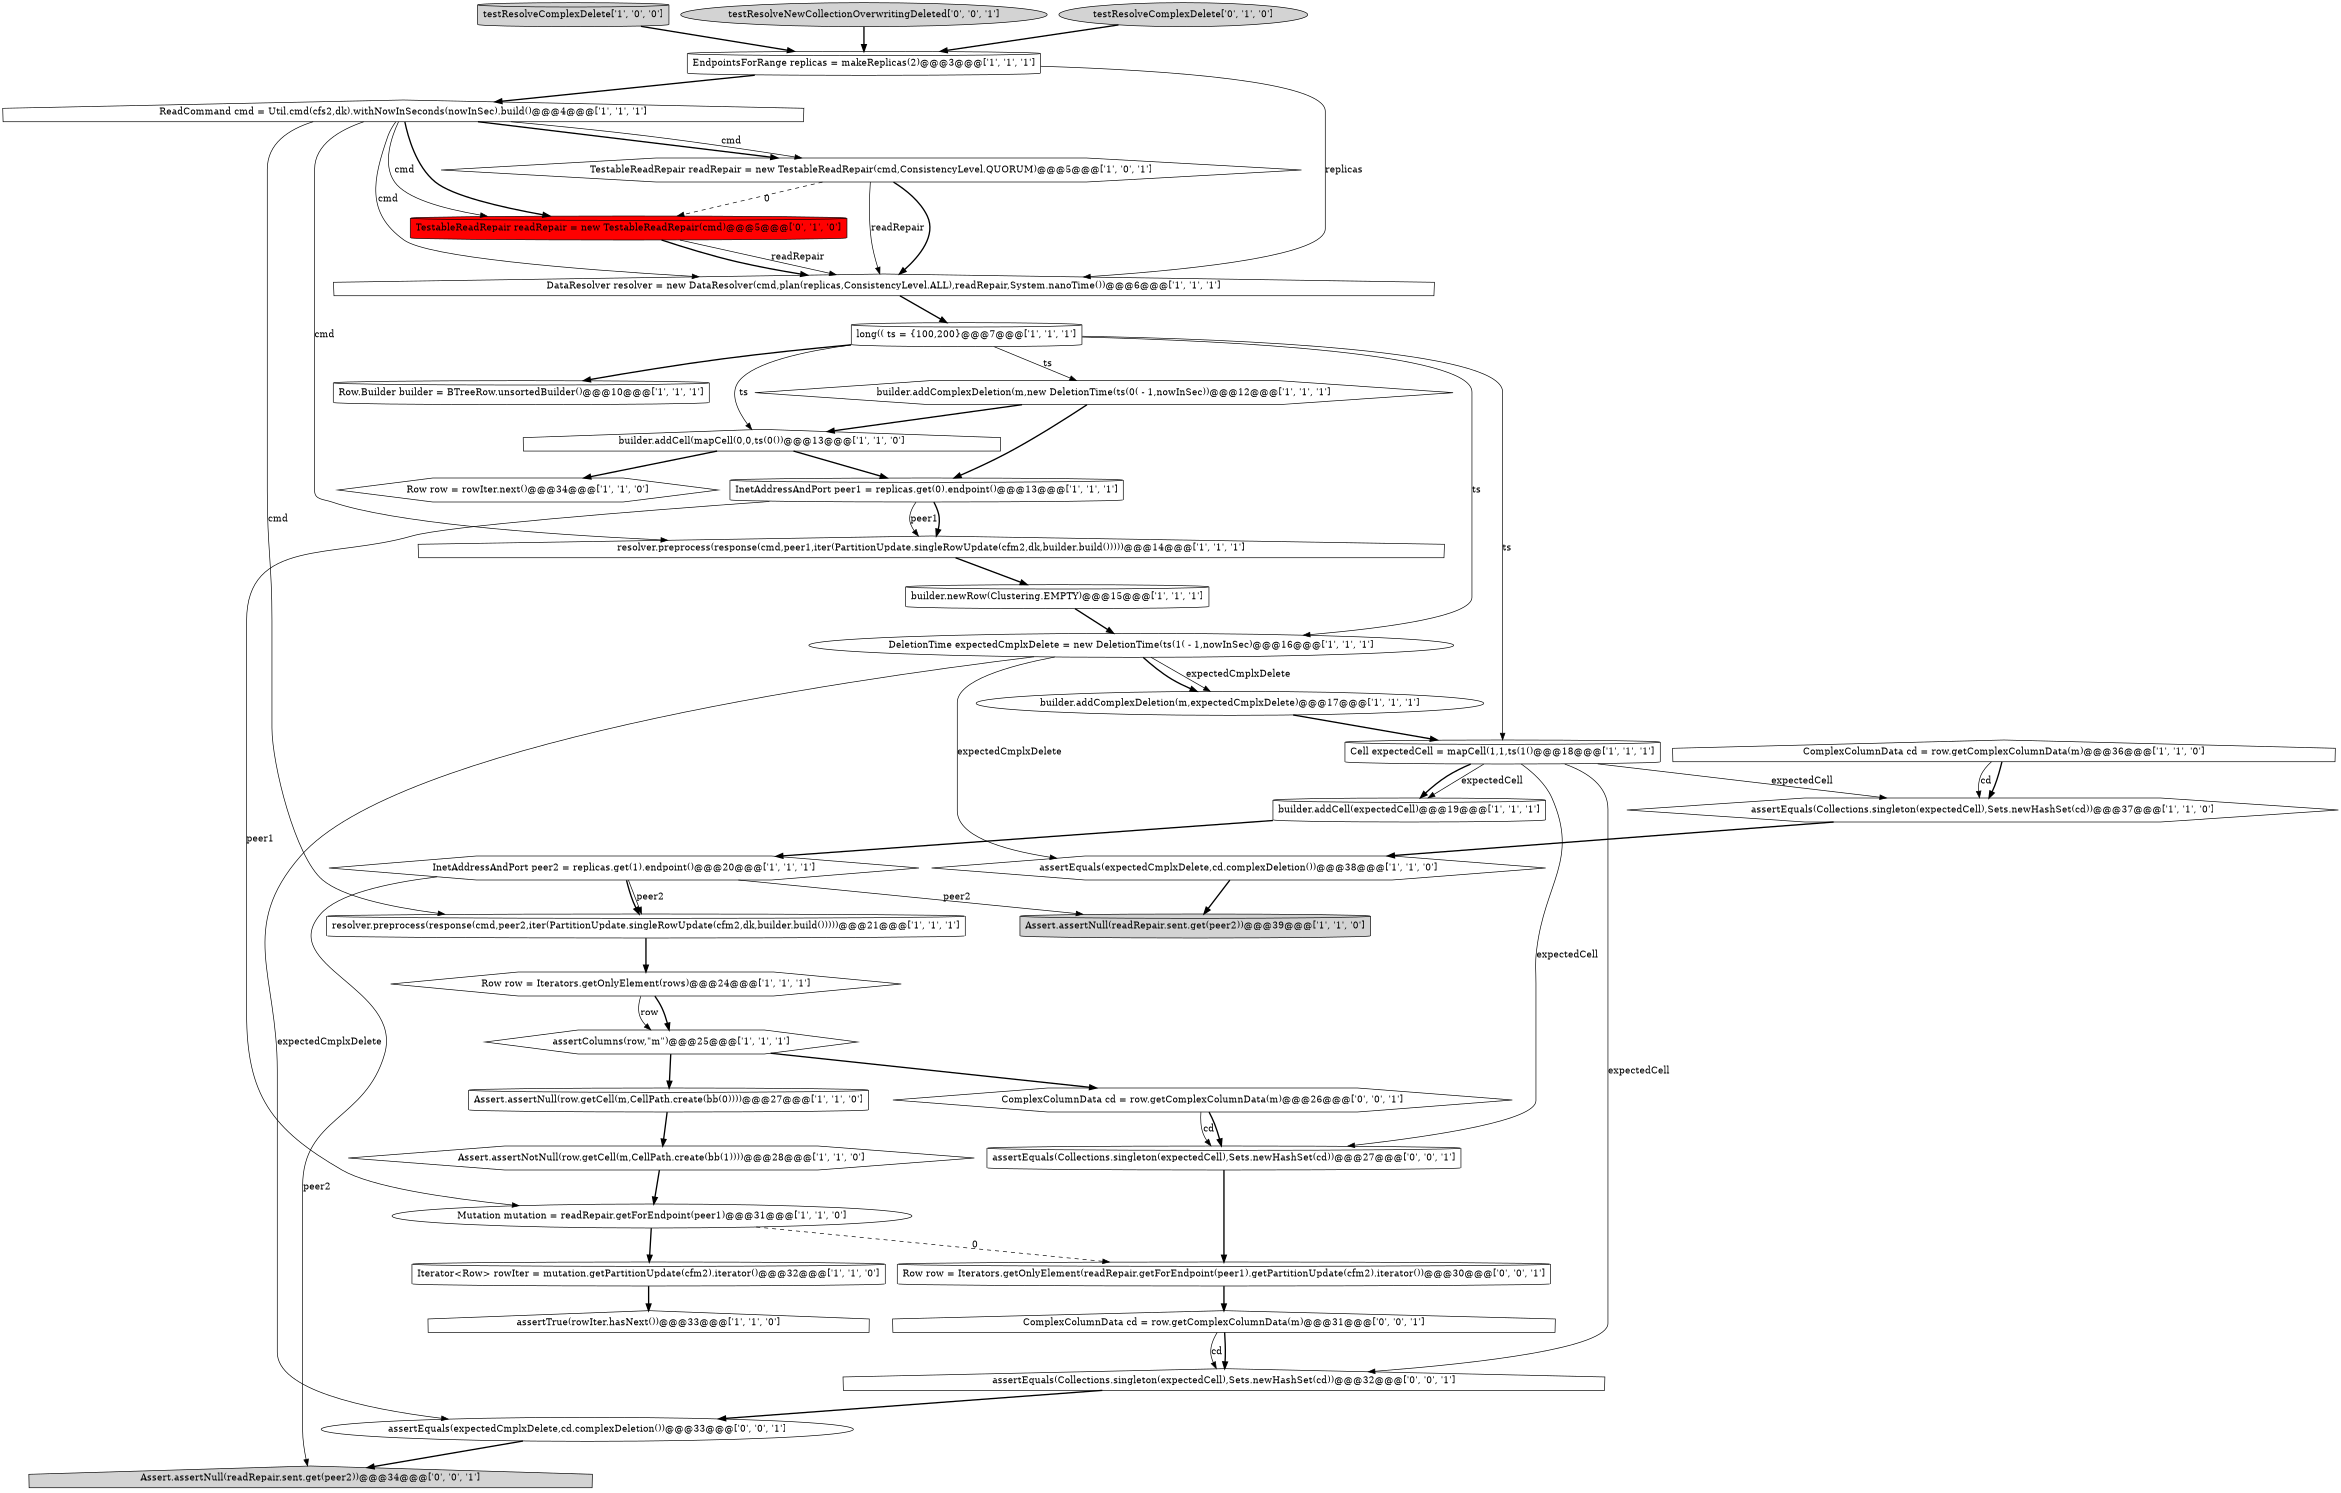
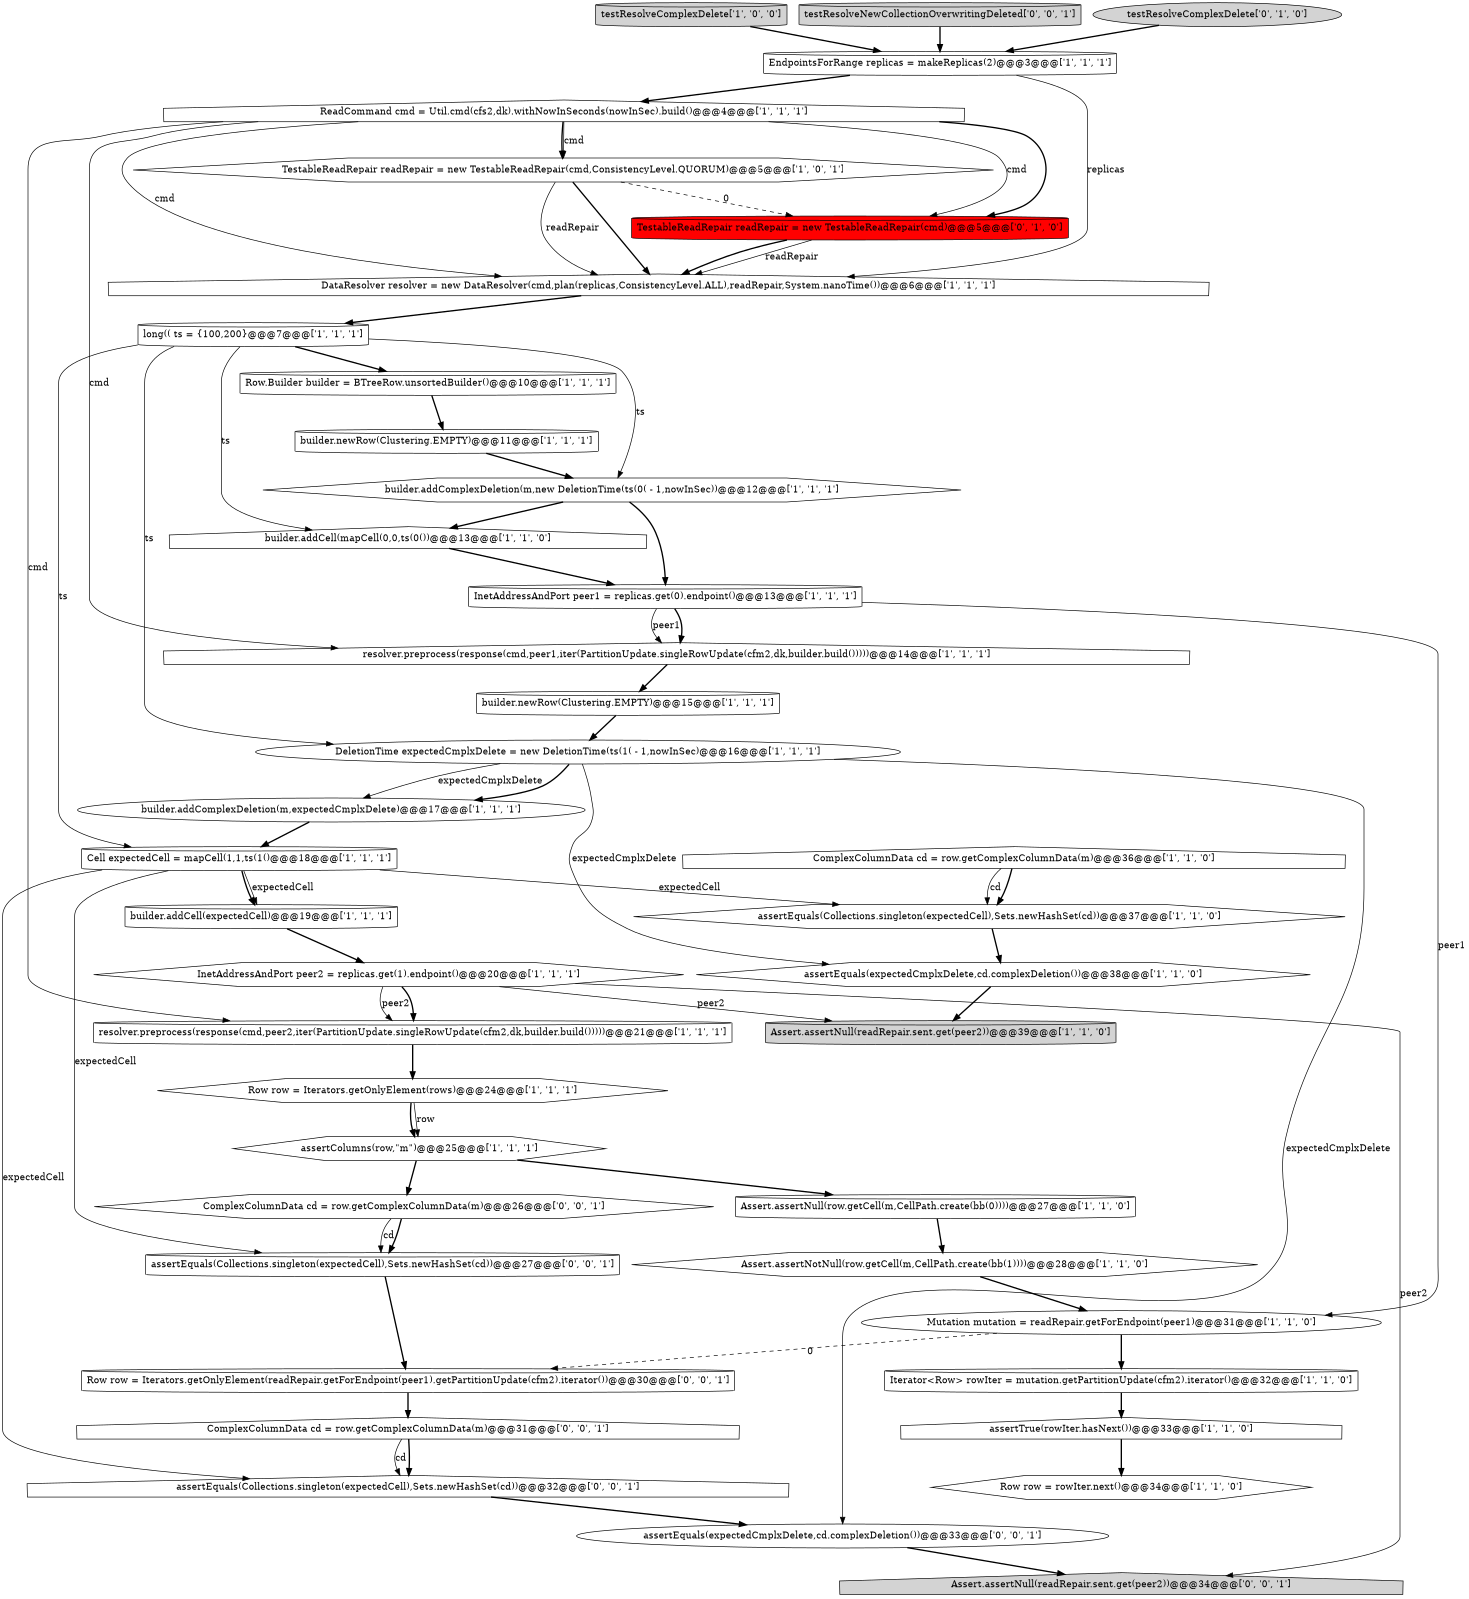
node "testResolveNewCollectionOverwritingDeleted['0', '0', '1']": shape ellipse -> cylinder
node "builder.newRow(Clustering.EMPTY)@@@11@@@['1', '1', '1']": added
edge "builder.addCell(mapCell(0,0,ts(0())@@@13@@@['1', '1', '0']" -> "Row row = rowIter.next()@@@34@@@['1', '1', '0']": now "assertTrue(rowIter.hasNext())@@@33@@@['1', '1', '0']" -> "Row row = rowIter.next()@@@34@@@['1', '1', '0']"
